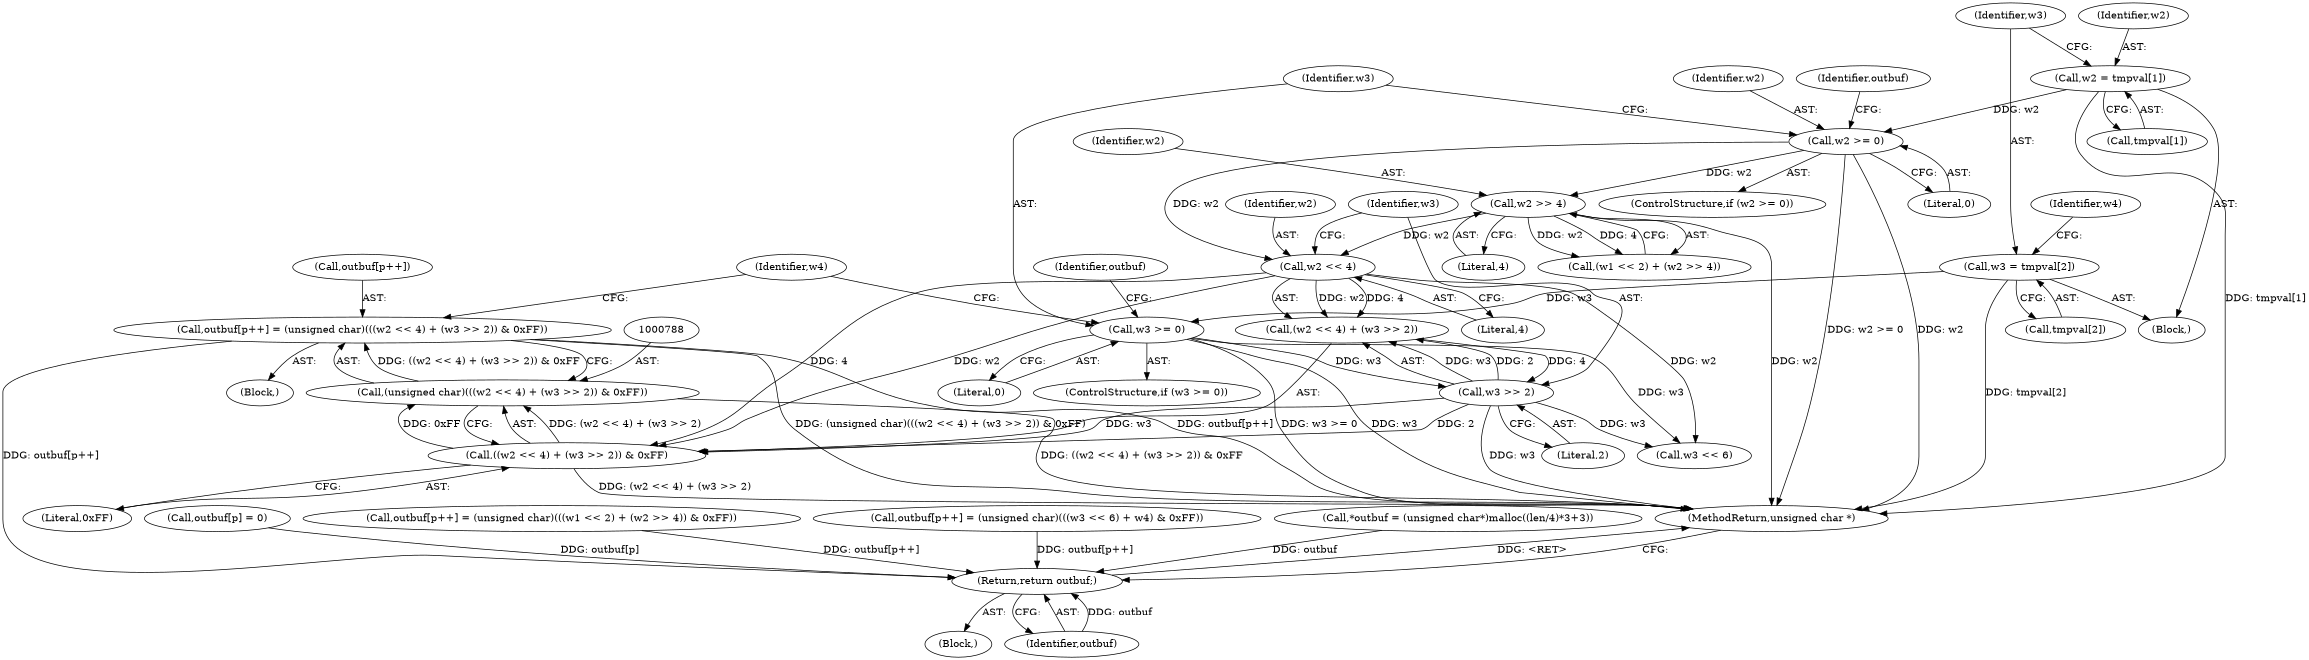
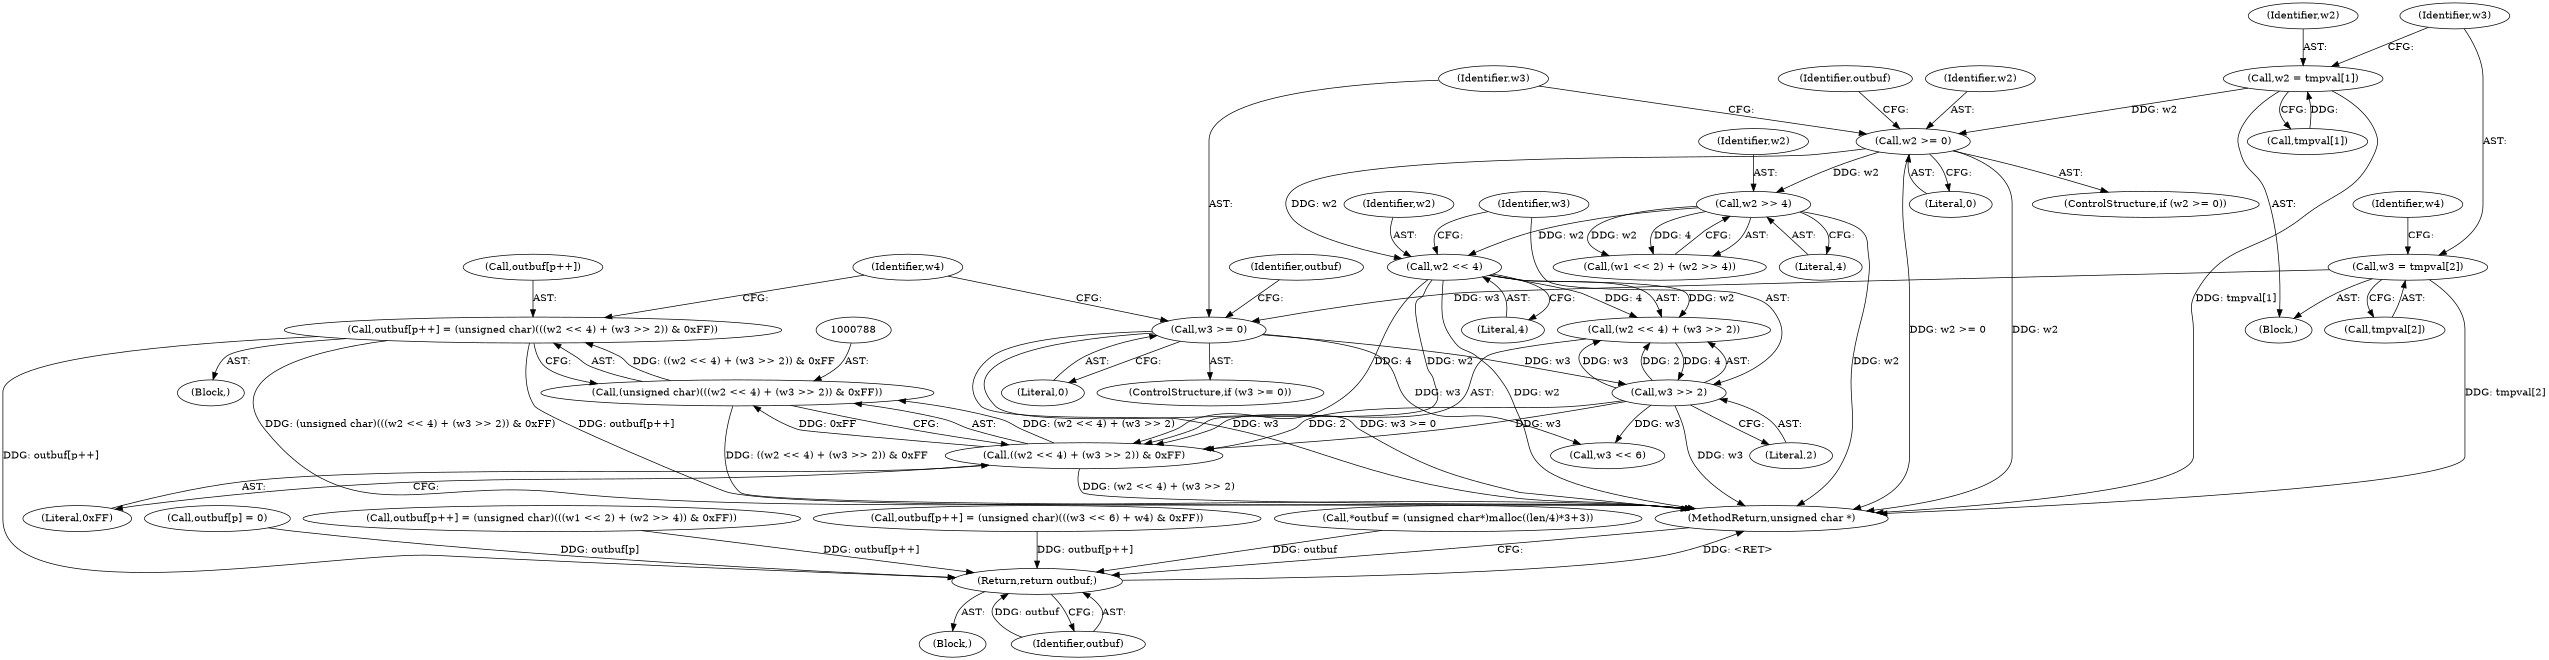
edge "(Call,tmpval[1])" -> "(Call,w2 = tmpval[1])": label "AST: " -> "DDG: "
edge "(Call,w2 << 4)" -> "(Call,w3 << 6)": now "(Call,w2 << 4)" -> "(MethodReturn,unsigned char *)"
